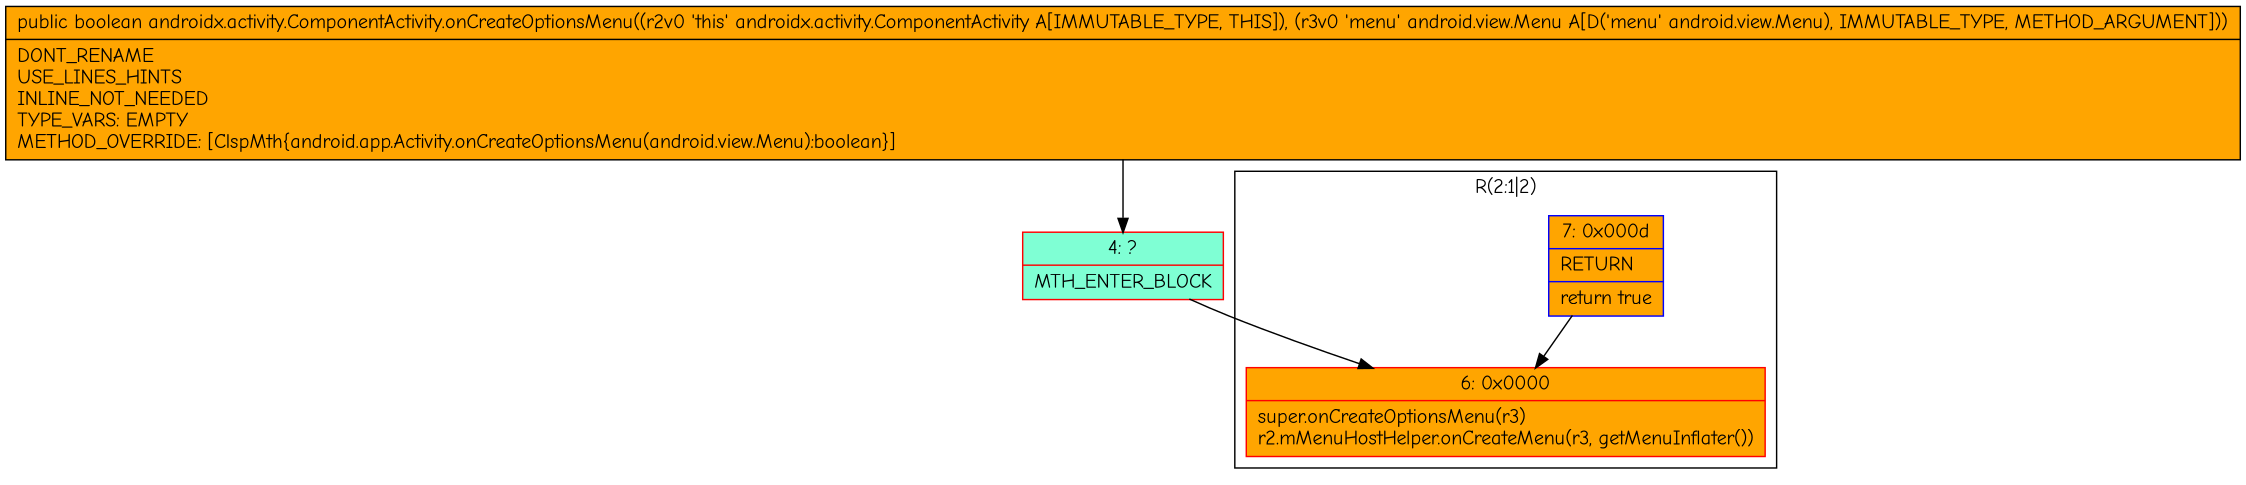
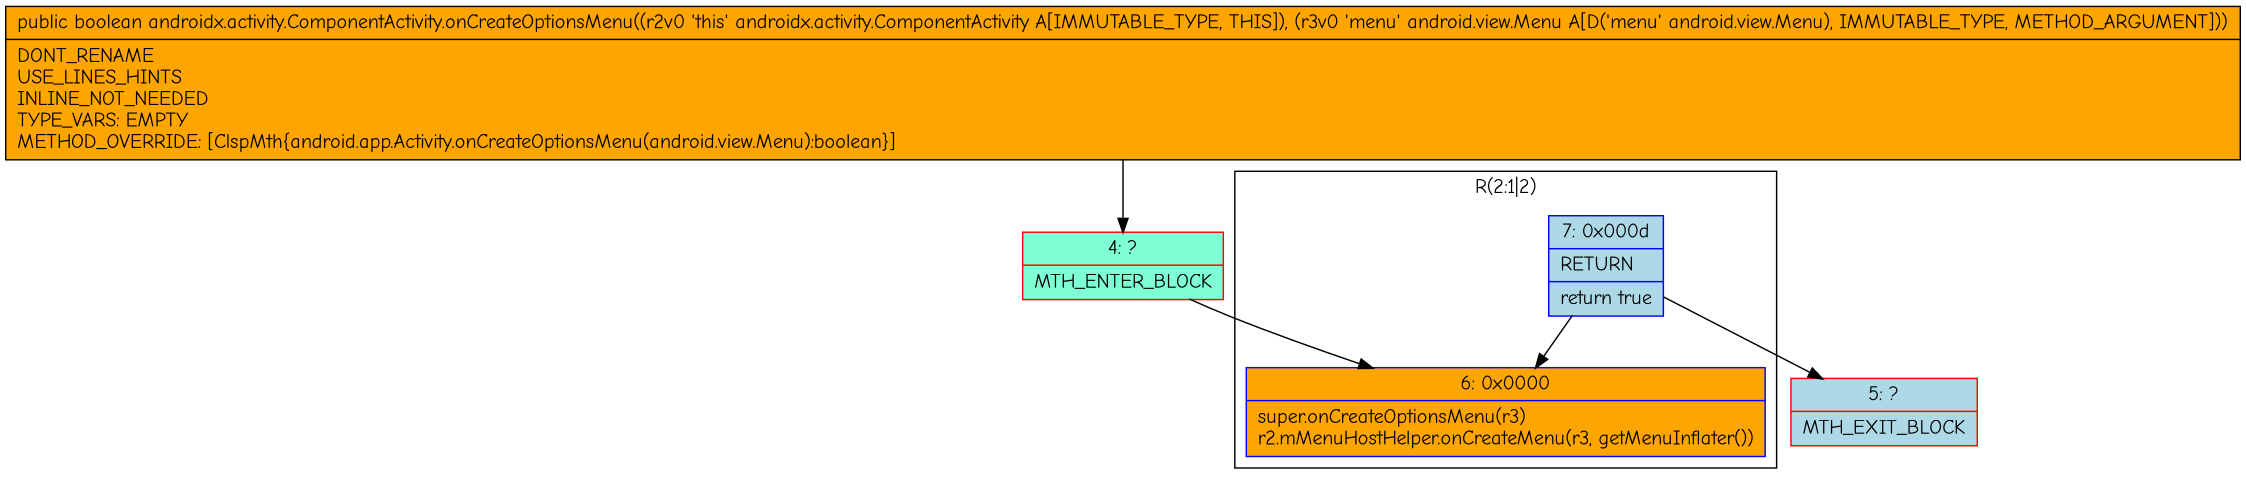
node "7: 0x000d": fillcolor orange -> lightblue
node "6: 0x0000": color red -> blue
node "5: ?": added
